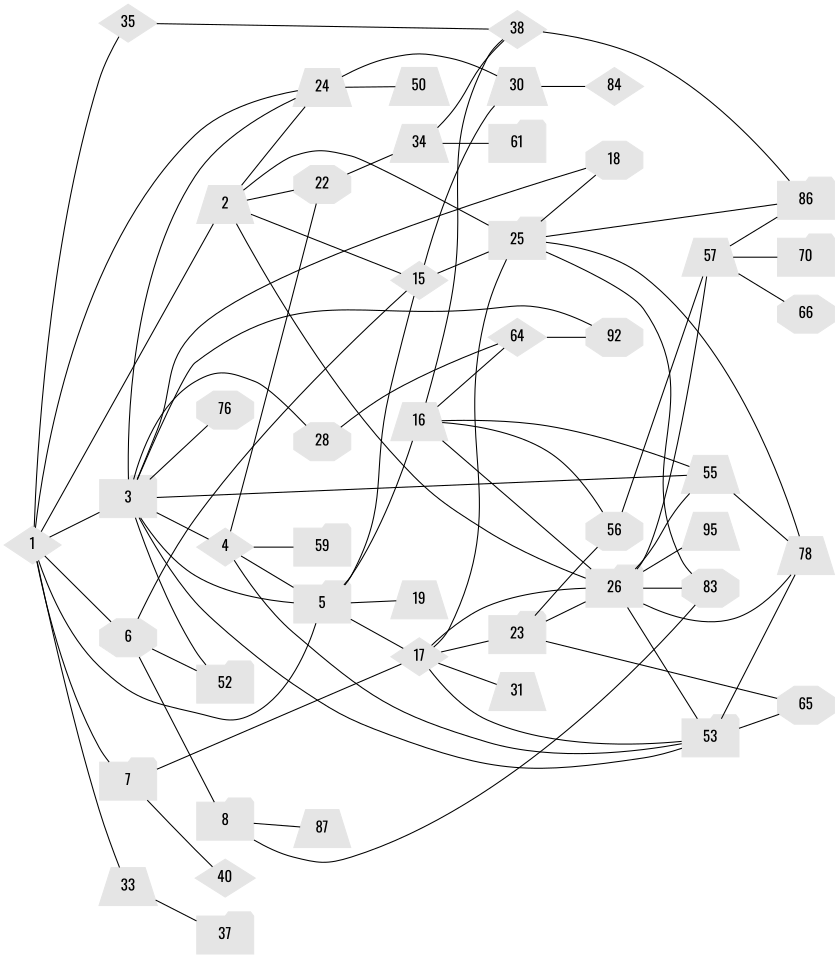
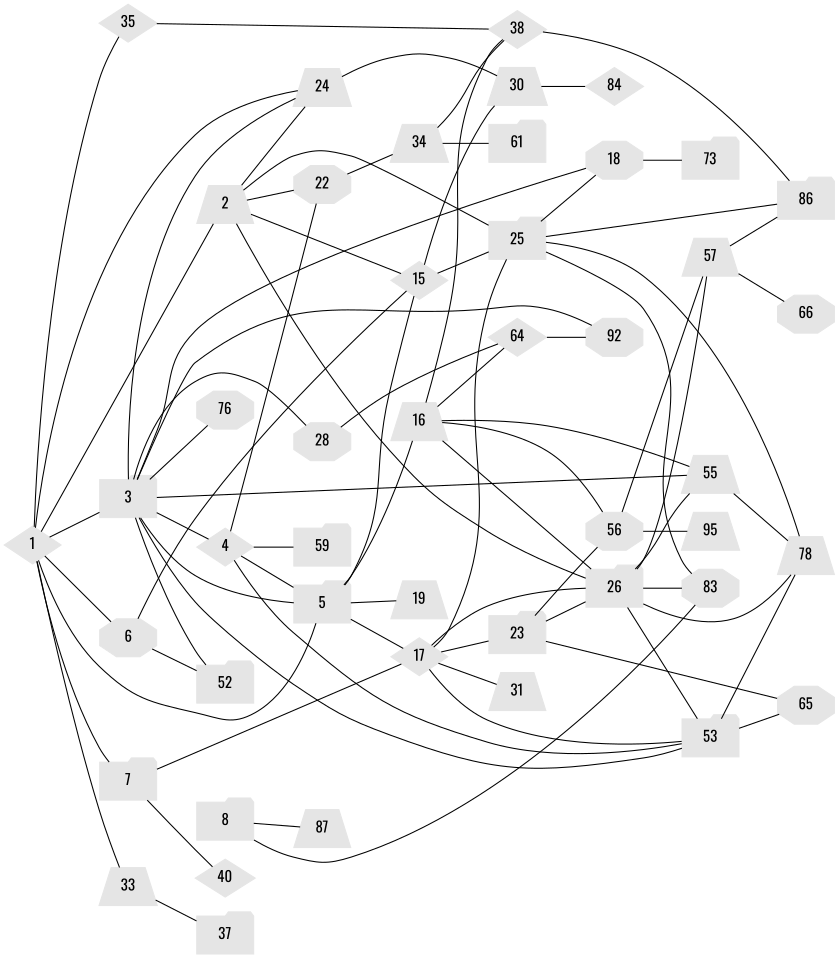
node "50": removed
node "73": added
node "70": removed
edge "95" -- "26": now "95" -- "56"
edge "6" -- "8": removed
